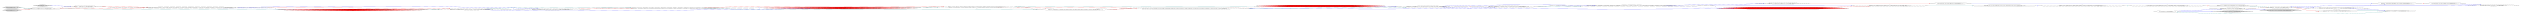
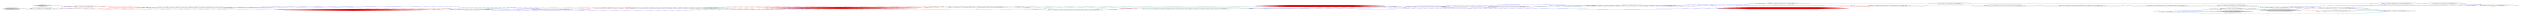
node "a01_BasicHttpResource['1', '0', '0']": removed
